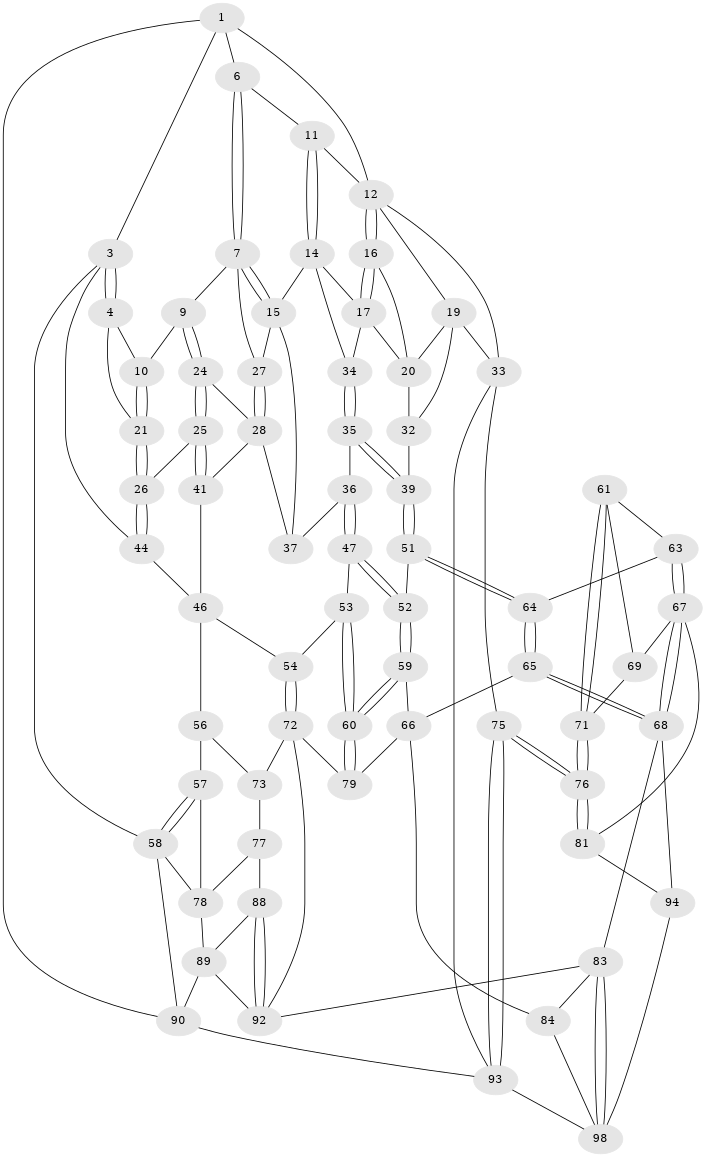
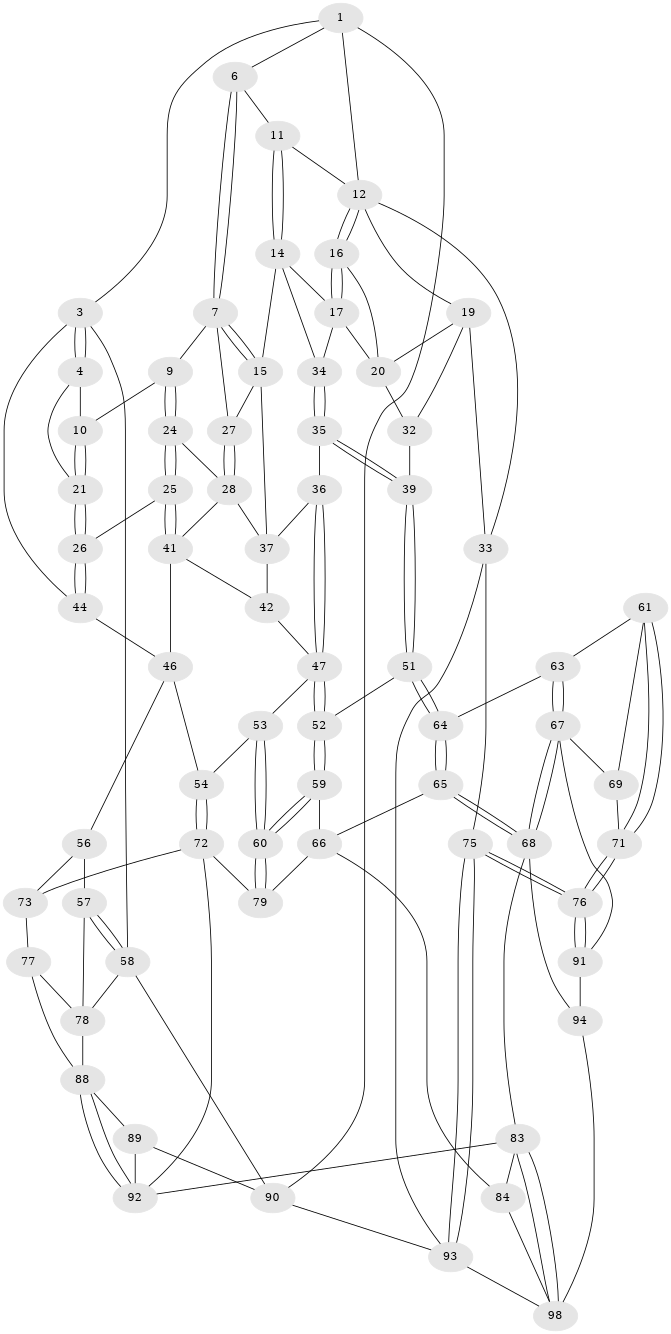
node "42": added
node "81": label "81" -> "91"
edge "78" -- "89": now "78" -- "88"
